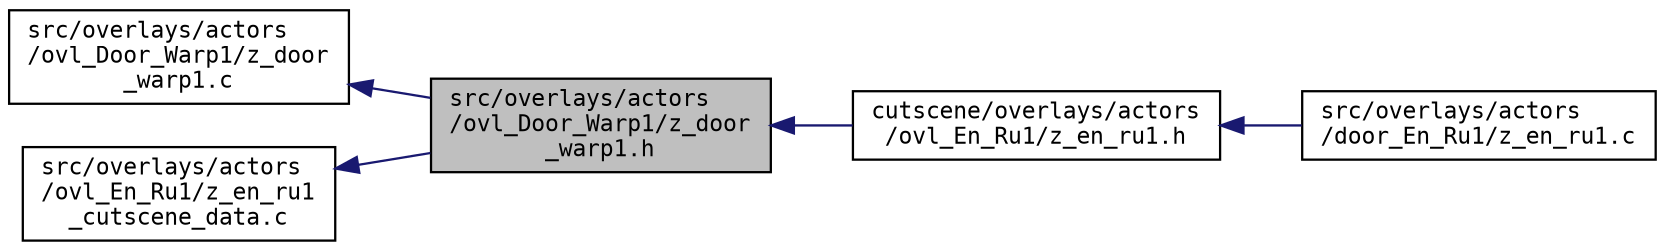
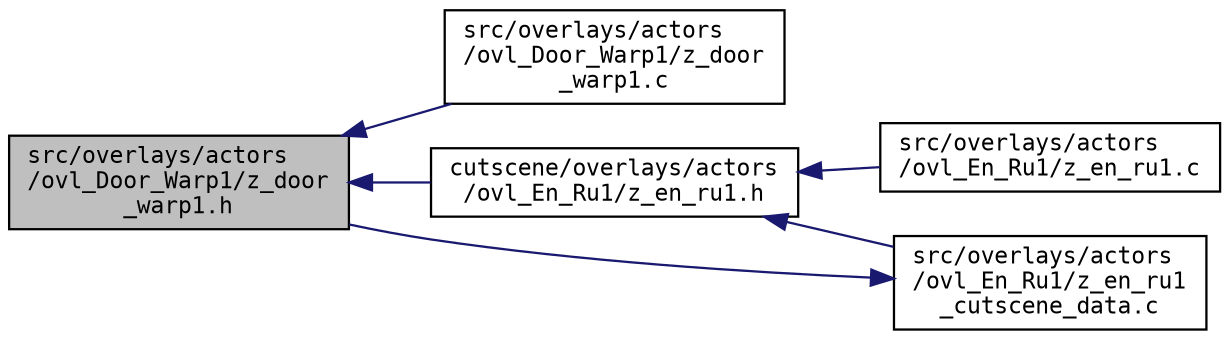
edge "src/overlays/actors /ovl_Door_Warp1/z_door _warp1.h" -> "src/overlays/actors /ovl_Door_Warp1/z_door _warp1.c": reversed
node "src/overlays/actors /door_En_Ru1/z_en_ru1.c": label "src/overlays/actors /door_En_Ru1/z_en_ru1.c" -> "src/overlays/actors /ovl_En_Ru1/z_en_ru1.c"
edge "src/overlays/actors /ovl_En_Ru1/z_en_ru1 _cutscene_data.c" -> "cutscene/overlays/actors /ovl_En_Ru1/z_en_ru1.h": added
